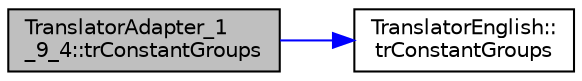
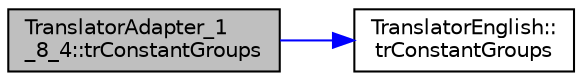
node "TranslatorAdapter_1 _9_4::trConstantGroups": label "TranslatorAdapter_1 _9_4::trConstantGroups" -> "TranslatorAdapter_1 _8_4::trConstantGroups"
